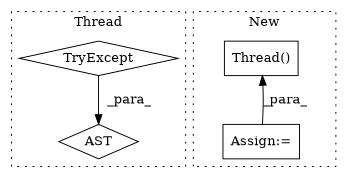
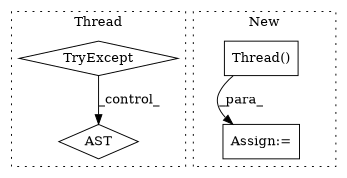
edge "TryExcept" -> "AST": label "_para_" -> "_control_"
edge "Assign:=" -> "Thread()": reversed
